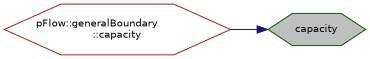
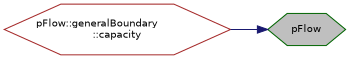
node "capacity": label "capacity" -> "pFlow"
